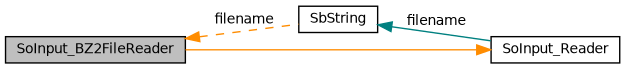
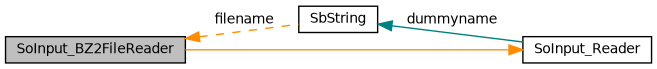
edge "SoInput_Reader" -> "SbString": label " filename" -> " dummyname"
